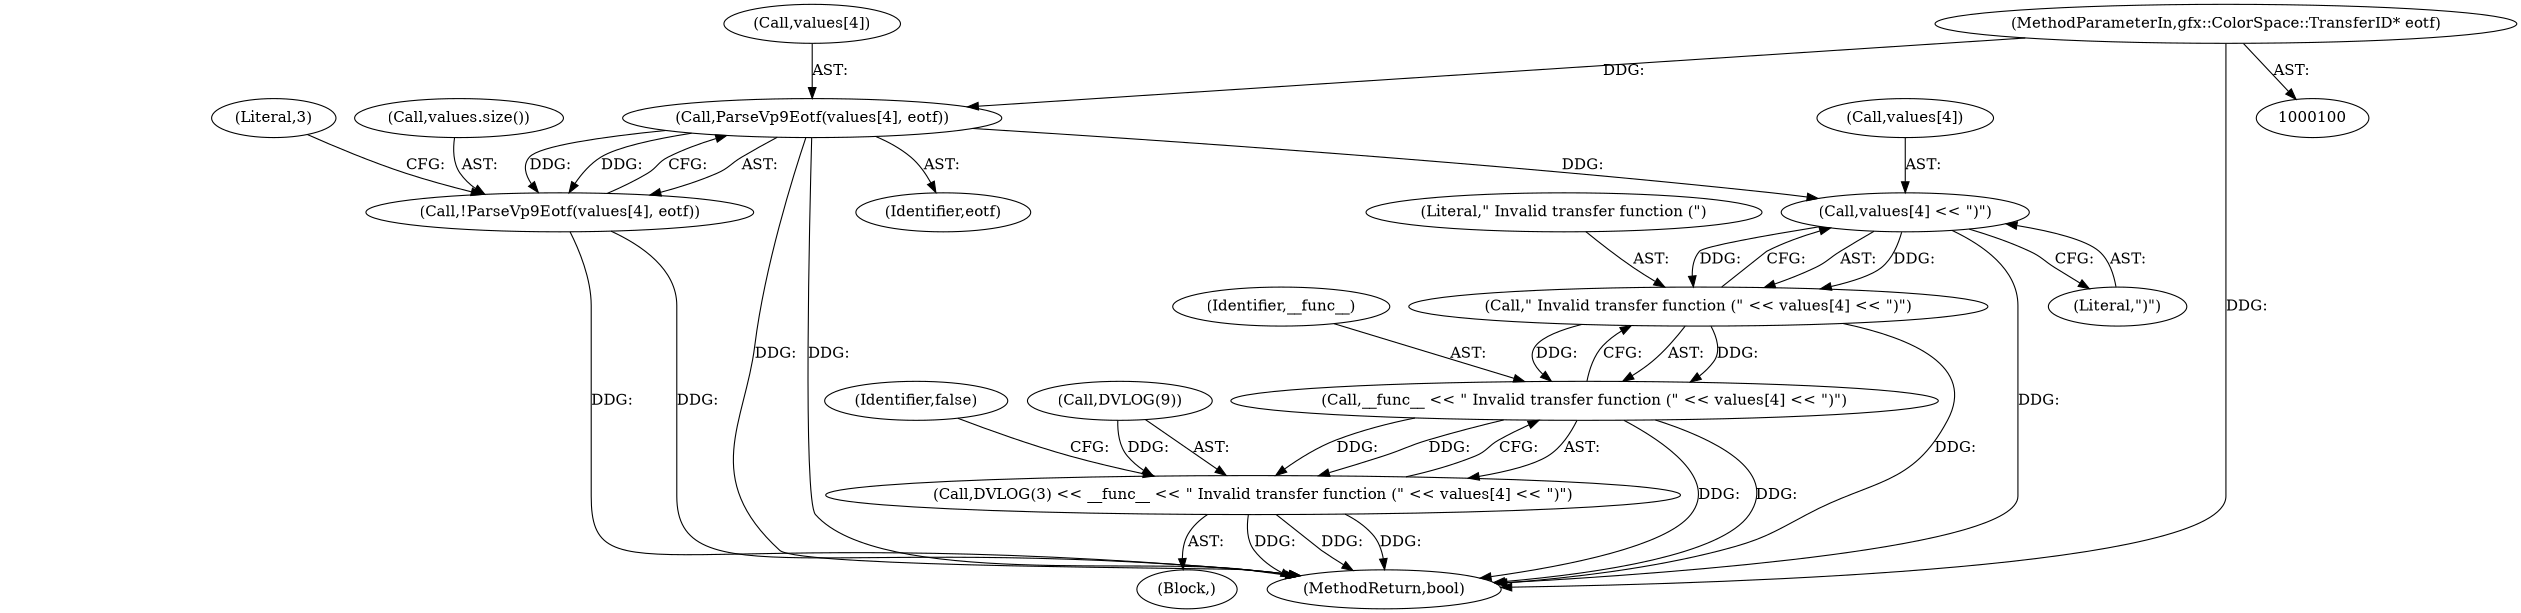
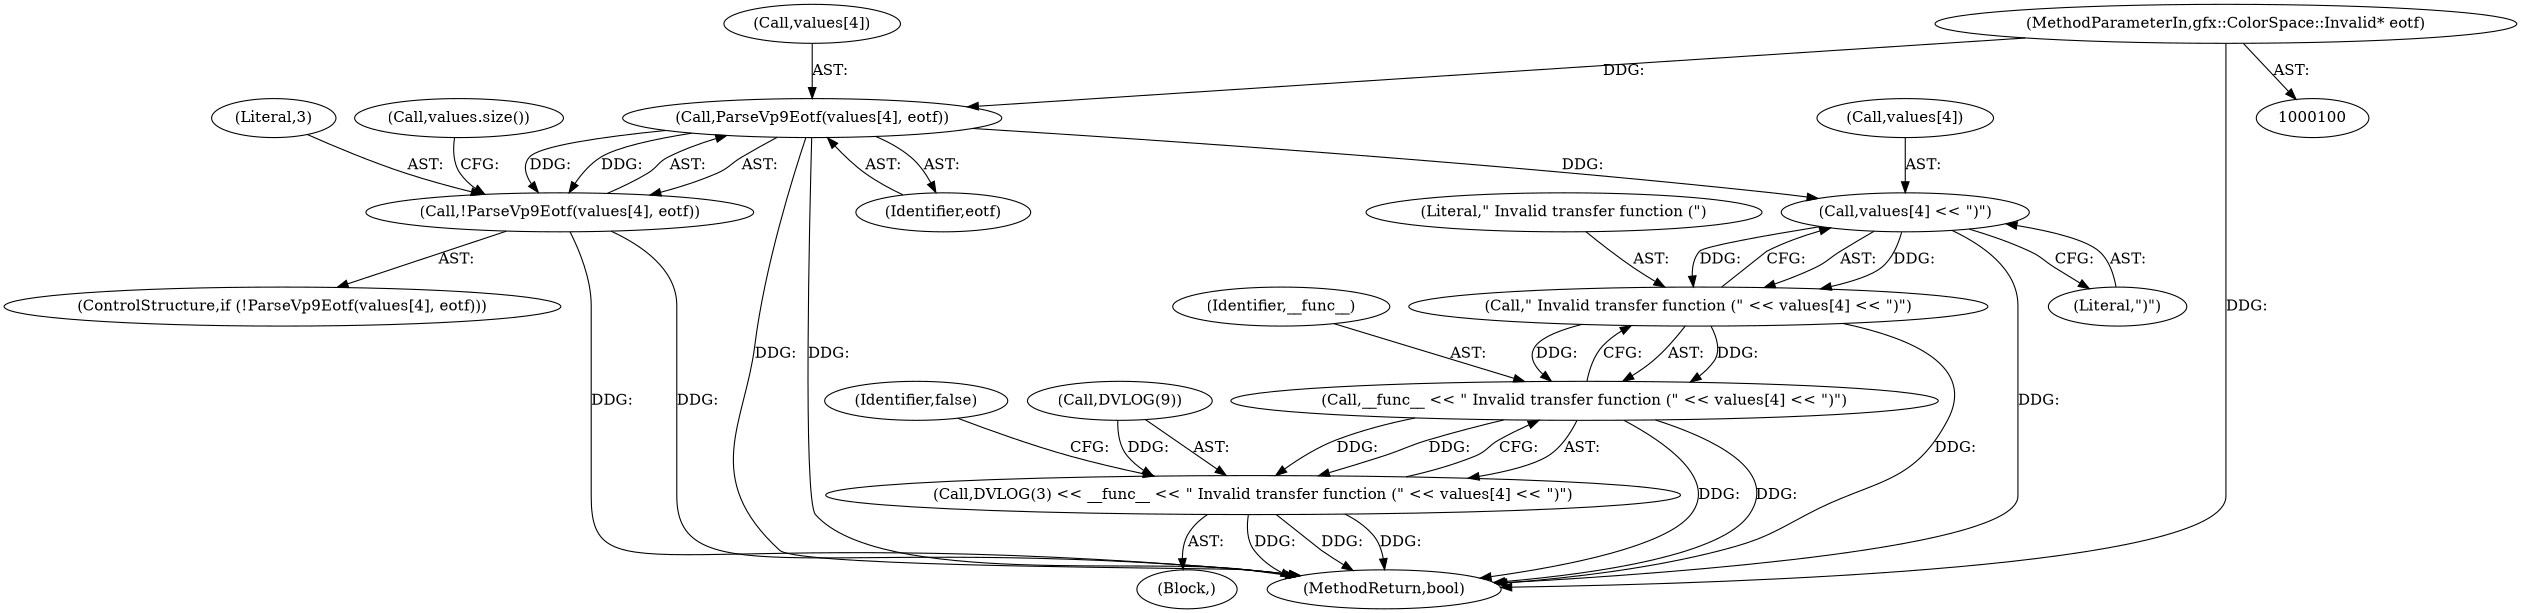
node "(MethodParameterIn,gfx::ColorSpace::TransferID* eotf)": label "(MethodParameterIn,gfx::ColorSpace::TransferID* eotf)" -> "(MethodParameterIn,gfx::ColorSpace::Invalid* eotf)"
edge "(Literal,3)" -> "(Call,!ParseVp9Eotf(values[4], eotf))": label "CFG: " -> "AST: "
edge "(Call,values.size())" -> "(Call,!ParseVp9Eotf(values[4], eotf))": label "AST: " -> "CFG: "
edge "(Call,!ParseVp9Eotf(values[4], eotf))" -> "(Call,ParseVp9Eotf(values[4], eotf))": label "CFG: " -> "AST: "
edge "(Identifier,eotf)" -> "(Call,ParseVp9Eotf(values[4], eotf))": added, label "AST:"
node "(ControlStructure,if (!ParseVp9Eotf(values[4], eotf)))": added
